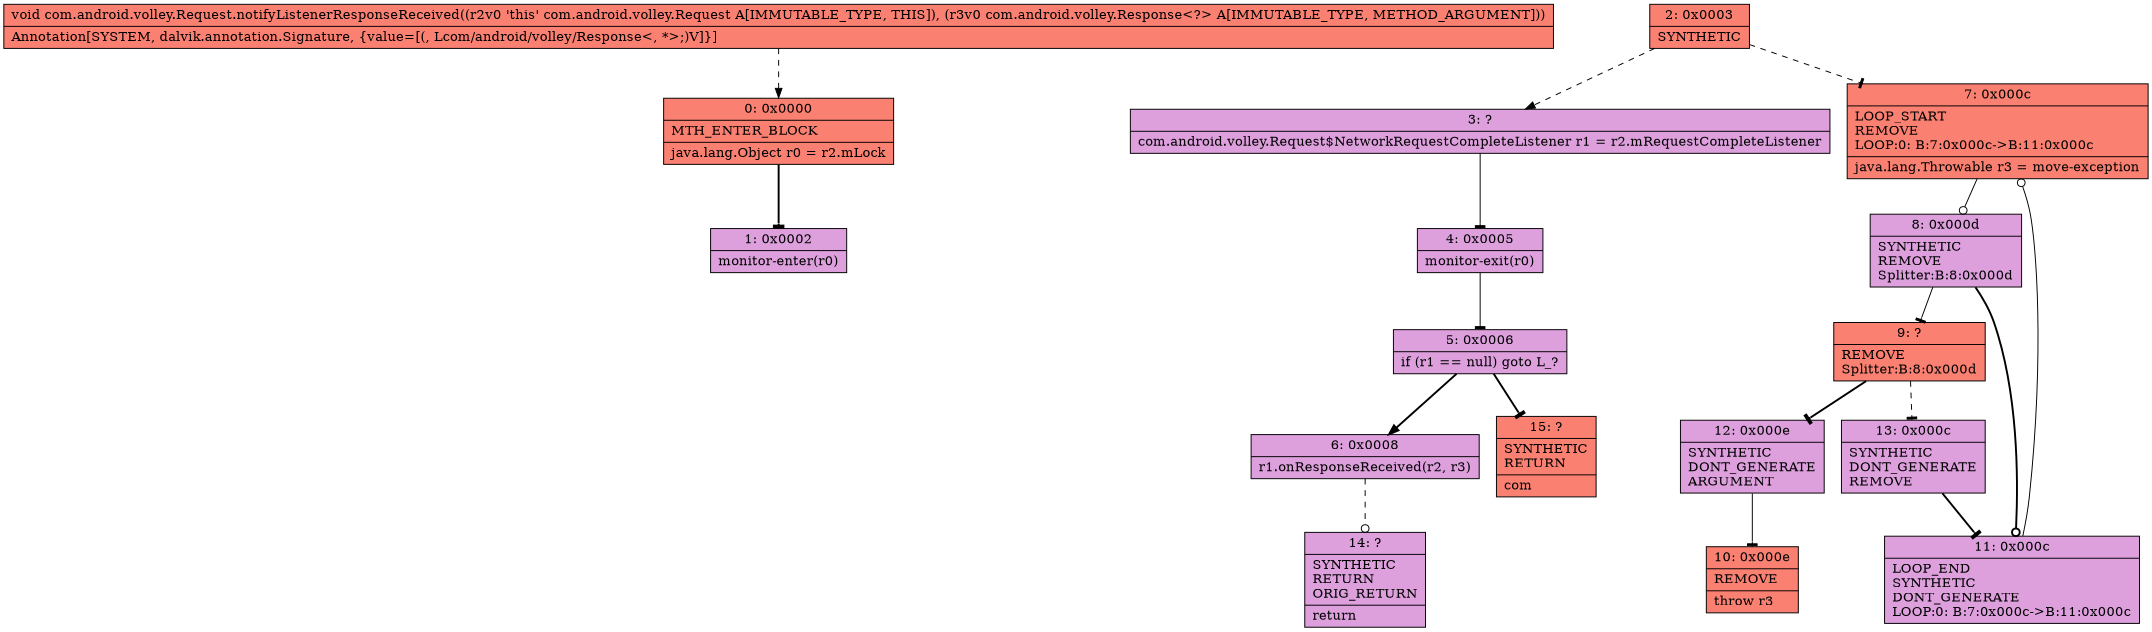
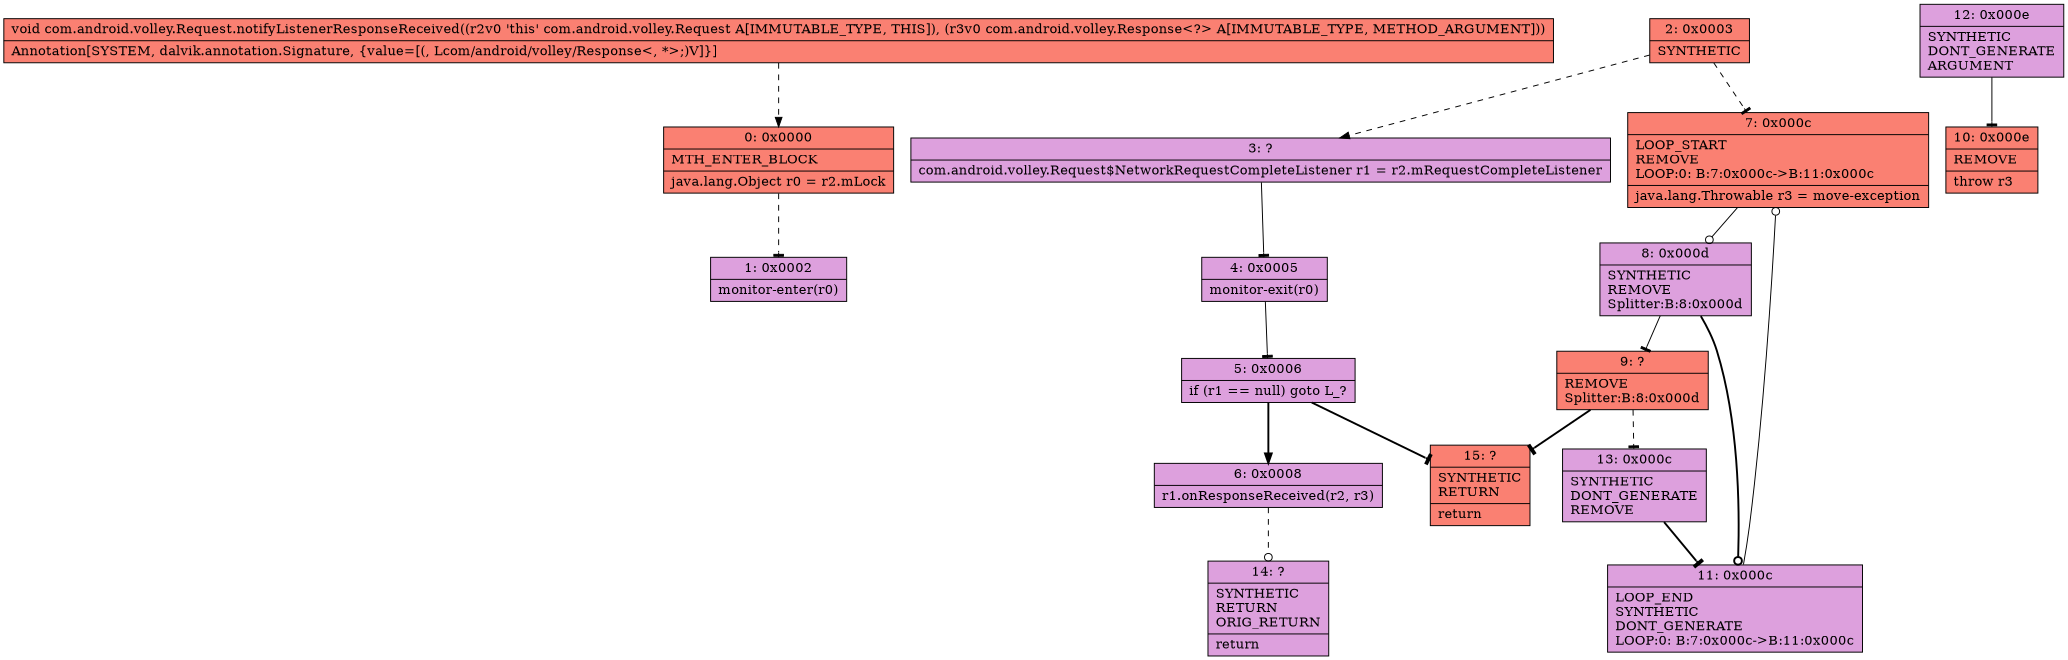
edge "0: 0x0000" -> "1: 0x0002": style bold -> dashed
edge "9: ?" -> "12: 0x000e": now "9: ?" -> "15: ?"
node "15: ?": text "com" -> "return"
